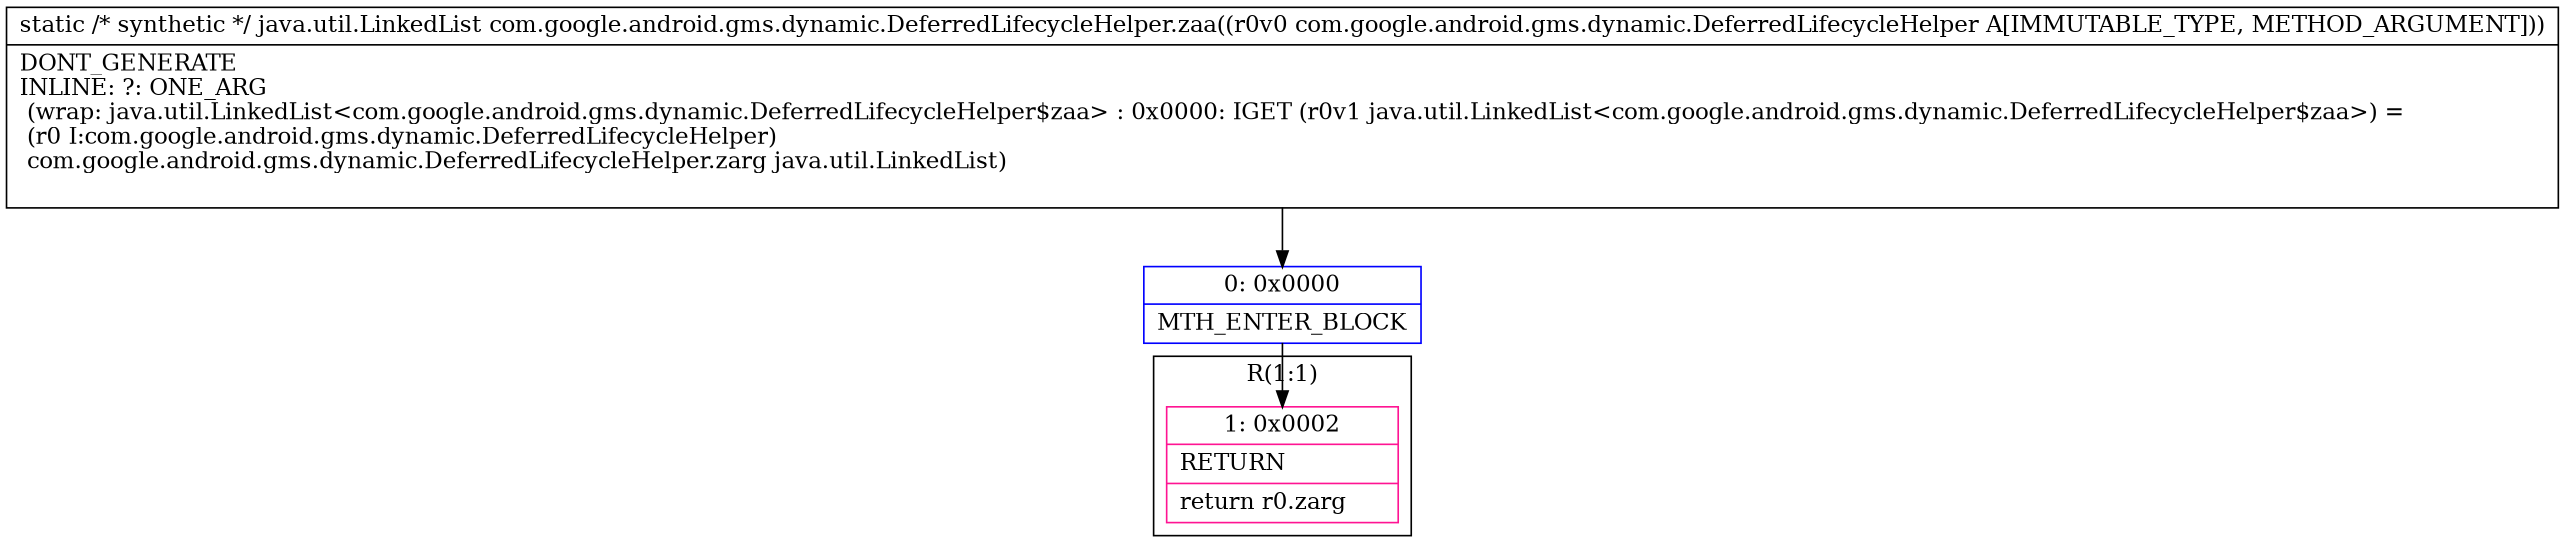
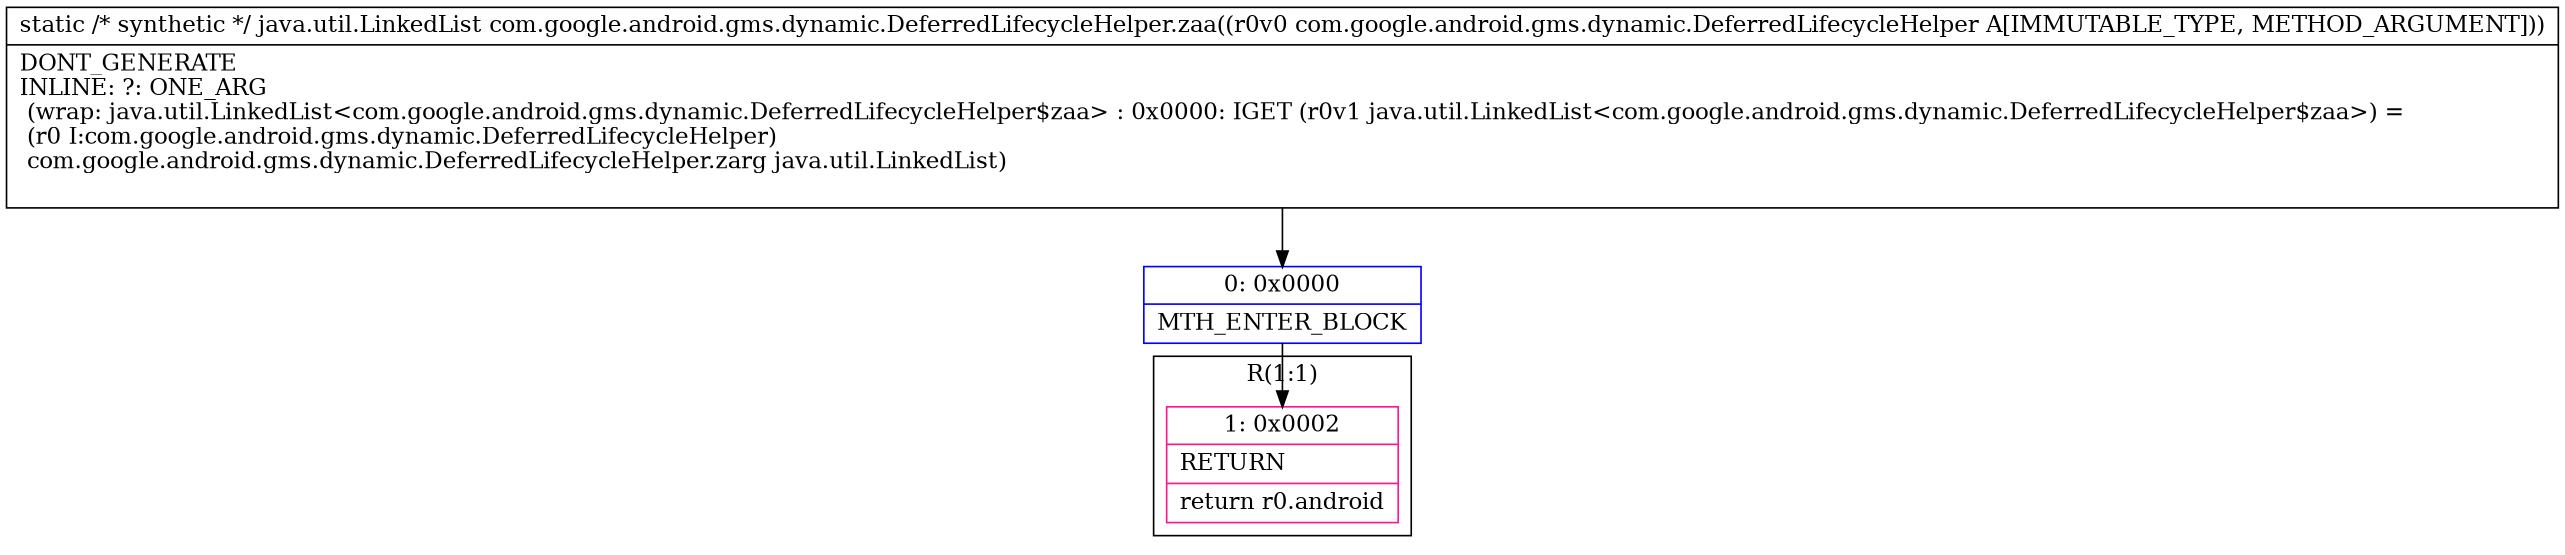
node "1: 0x0002": text "return r0.zarg" -> "return r0.android"
